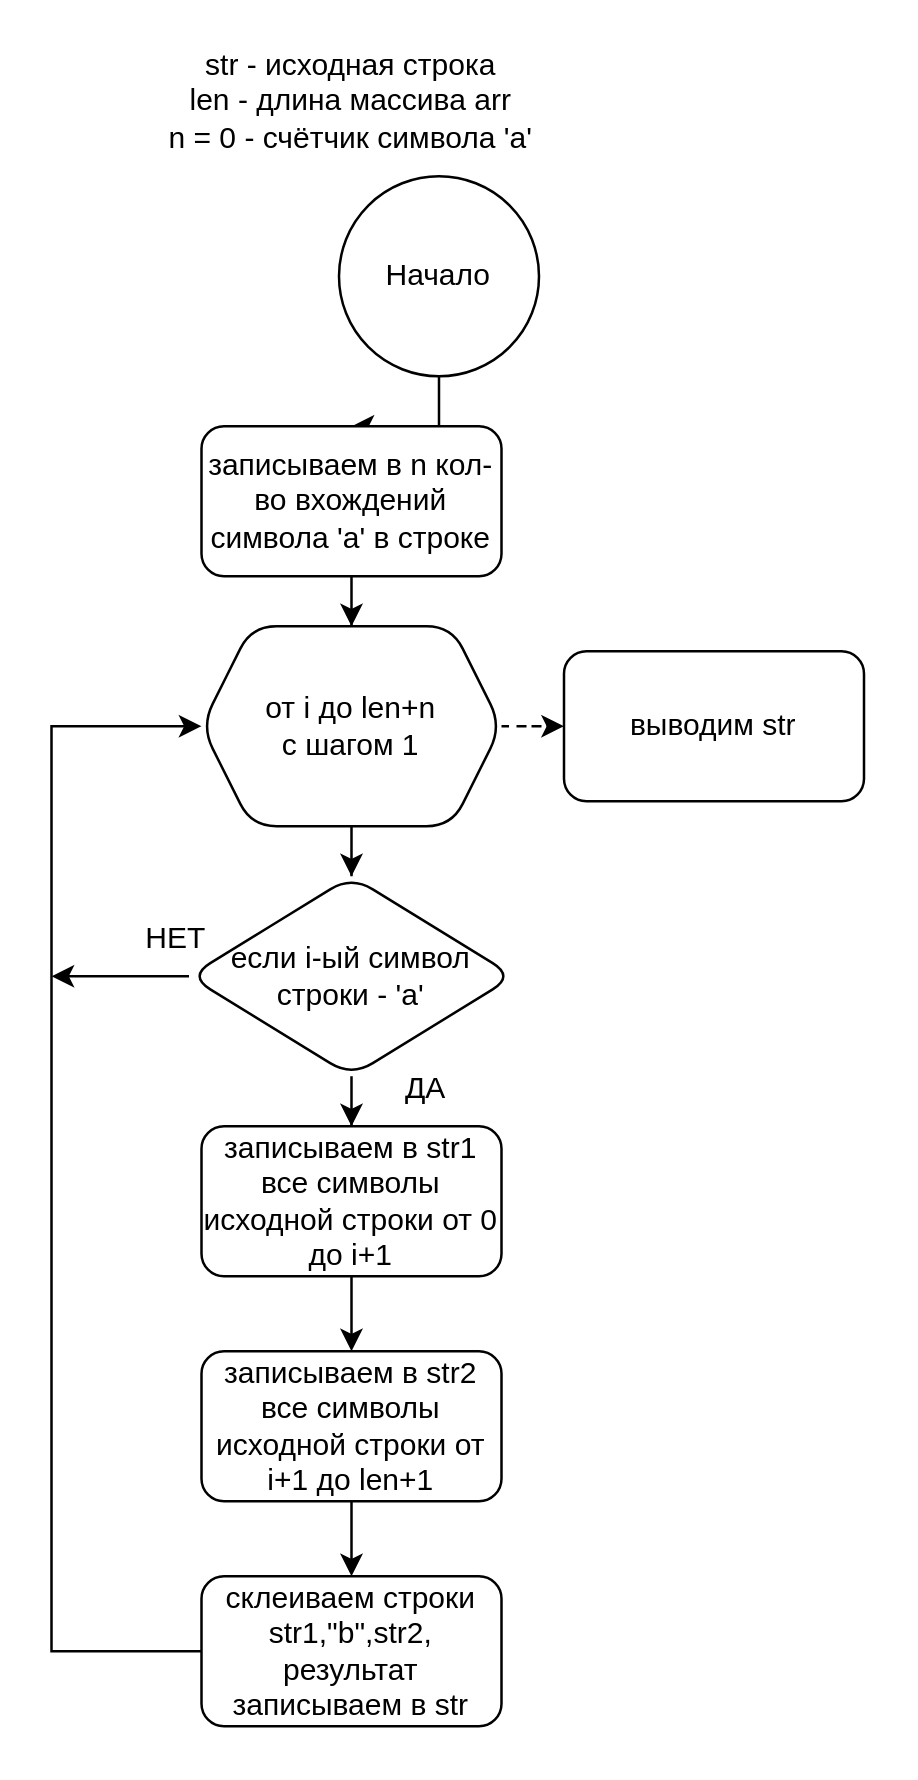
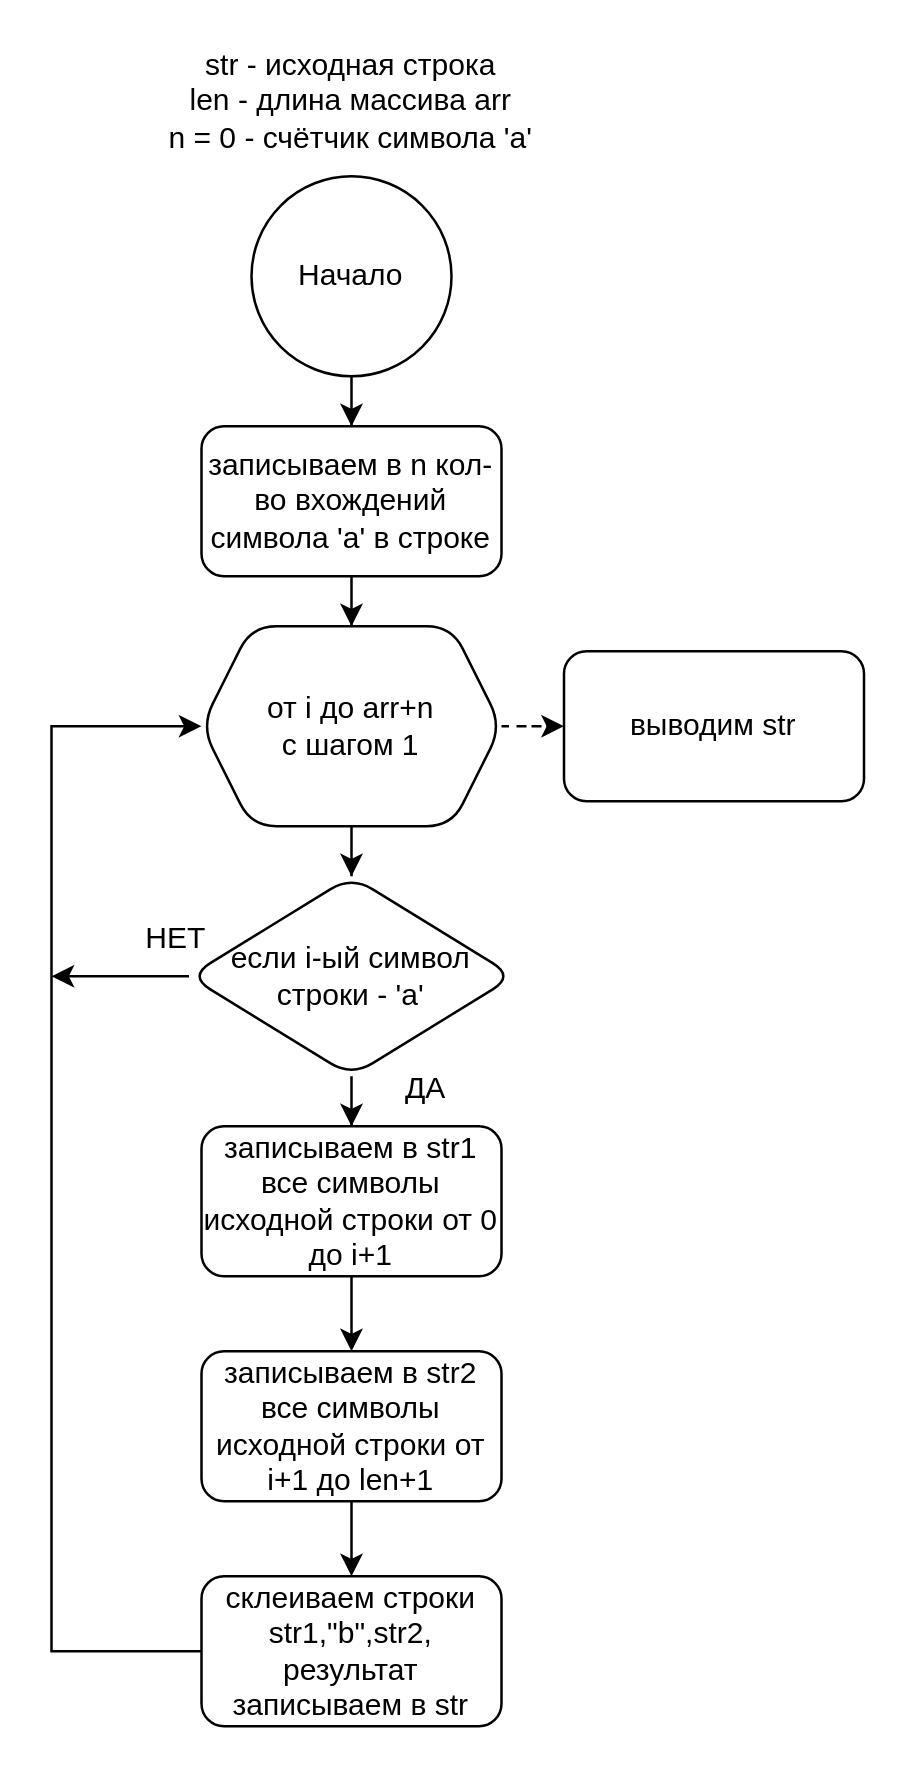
node "Начало": moved (439, 276) -> (351, 276)
node "от i до len+n с шагом 1": label "от i до len+n с шагом 1" -> "от i до arr+n с шагом 1"
